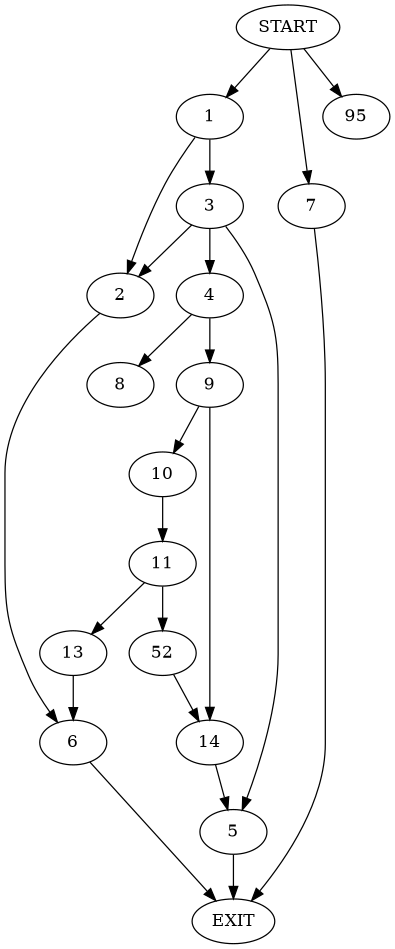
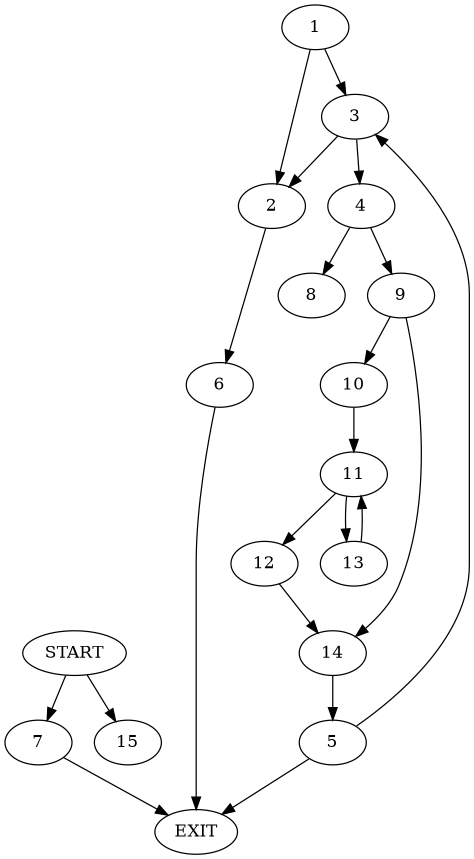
edge "START" -> "1": removed
node "95": label "95" -> "15"
edge "3" -> "5": reversed
node "52": label "52" -> "12"
edge "13" -> "6": now "13" -> "11"
